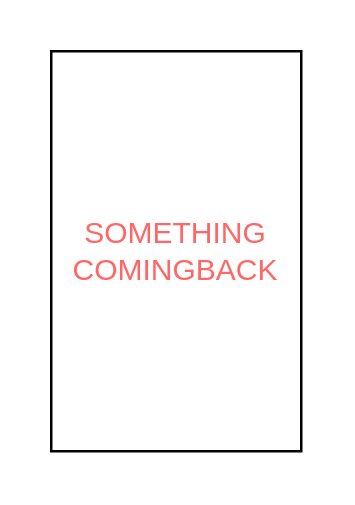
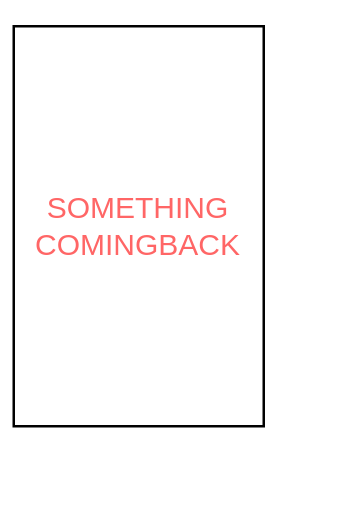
node "SOMETHING COMINGBACK": moved (176, 251) -> (139, 226)
